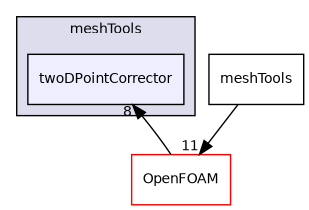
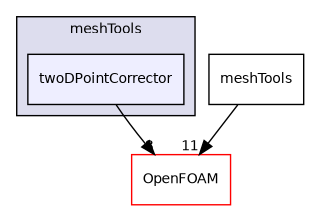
edge "OpenFOAM" -> "twoDPointCorrector": reversed
